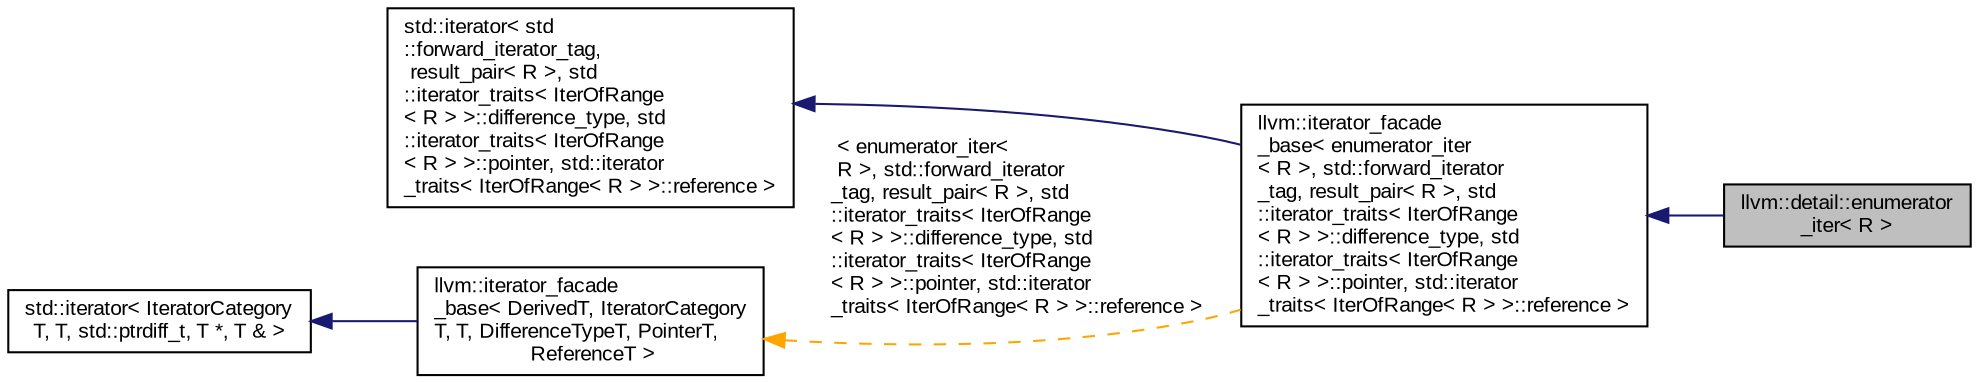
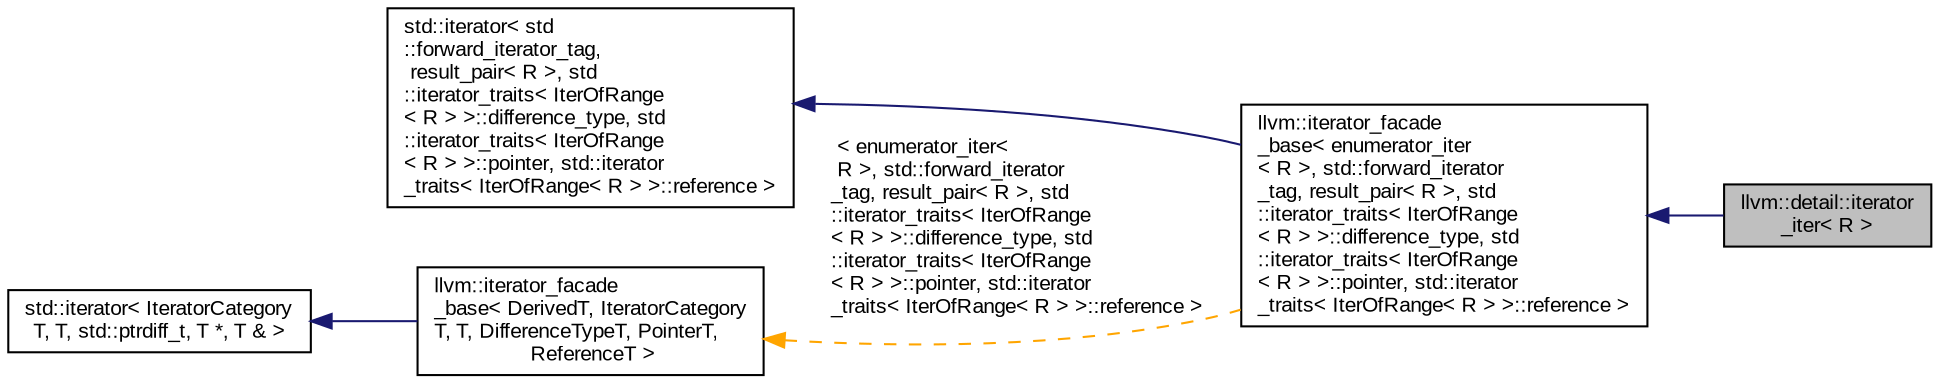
node "llvm::detail::enumerator _iter< R >": label "llvm::detail::enumerator _iter< R >" -> "llvm::detail::iterator _iter< R >"
